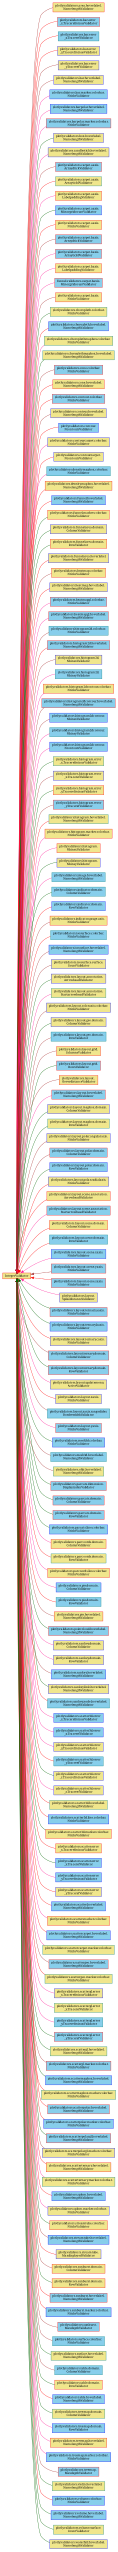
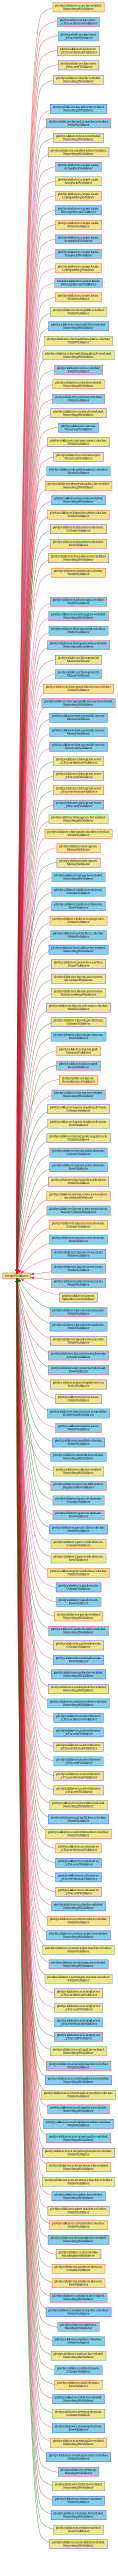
node "plotly.validators.bar.marker.colorbar. NticksValidator": removed
node "plotly.validators.heatmap.hoverlabel. NamelengthValidator": removed
node "plotly.validators.sankey.domain. RowValidator": fillcolor khaki -> skyblue
